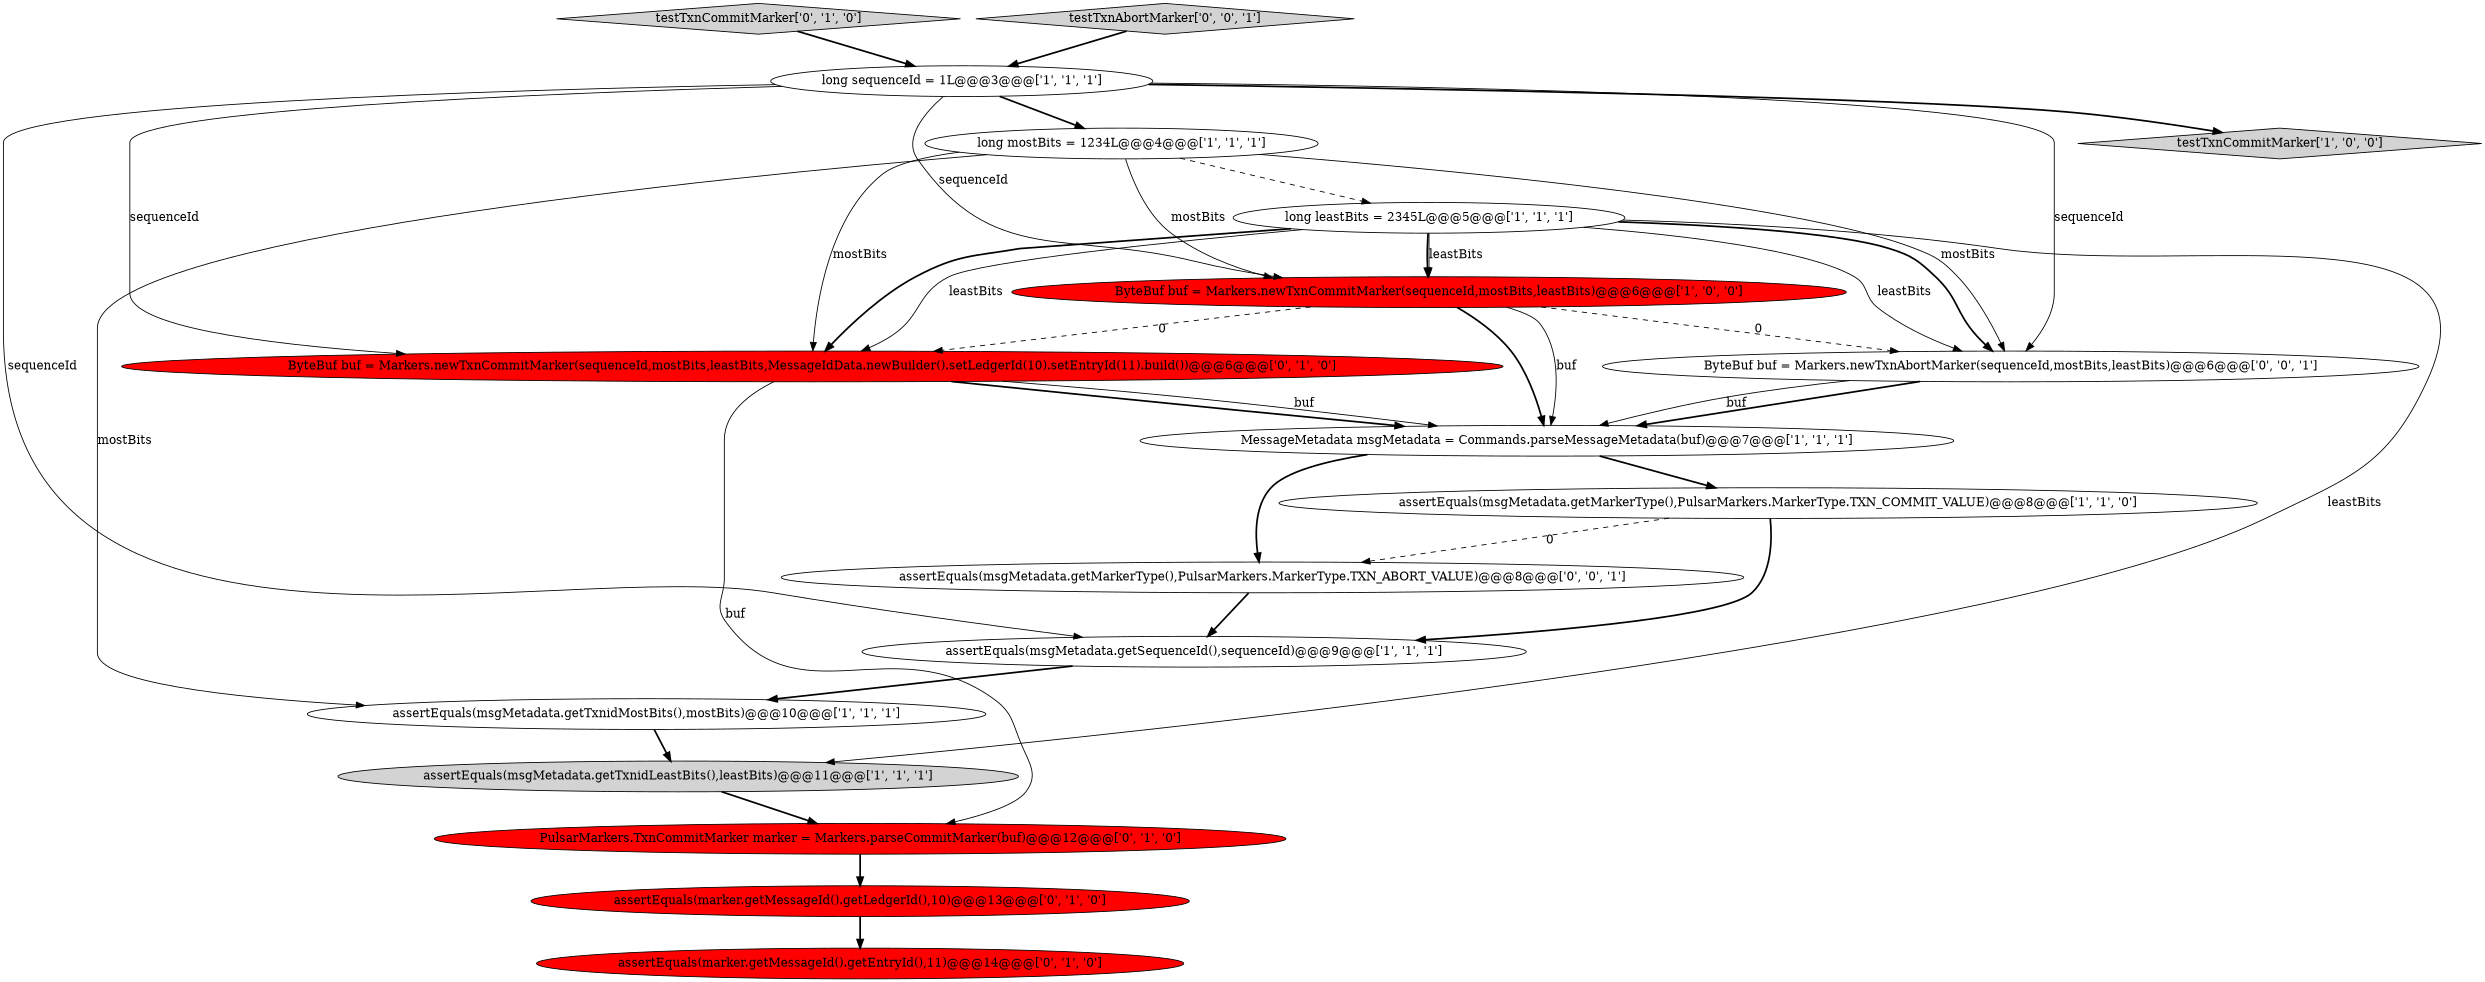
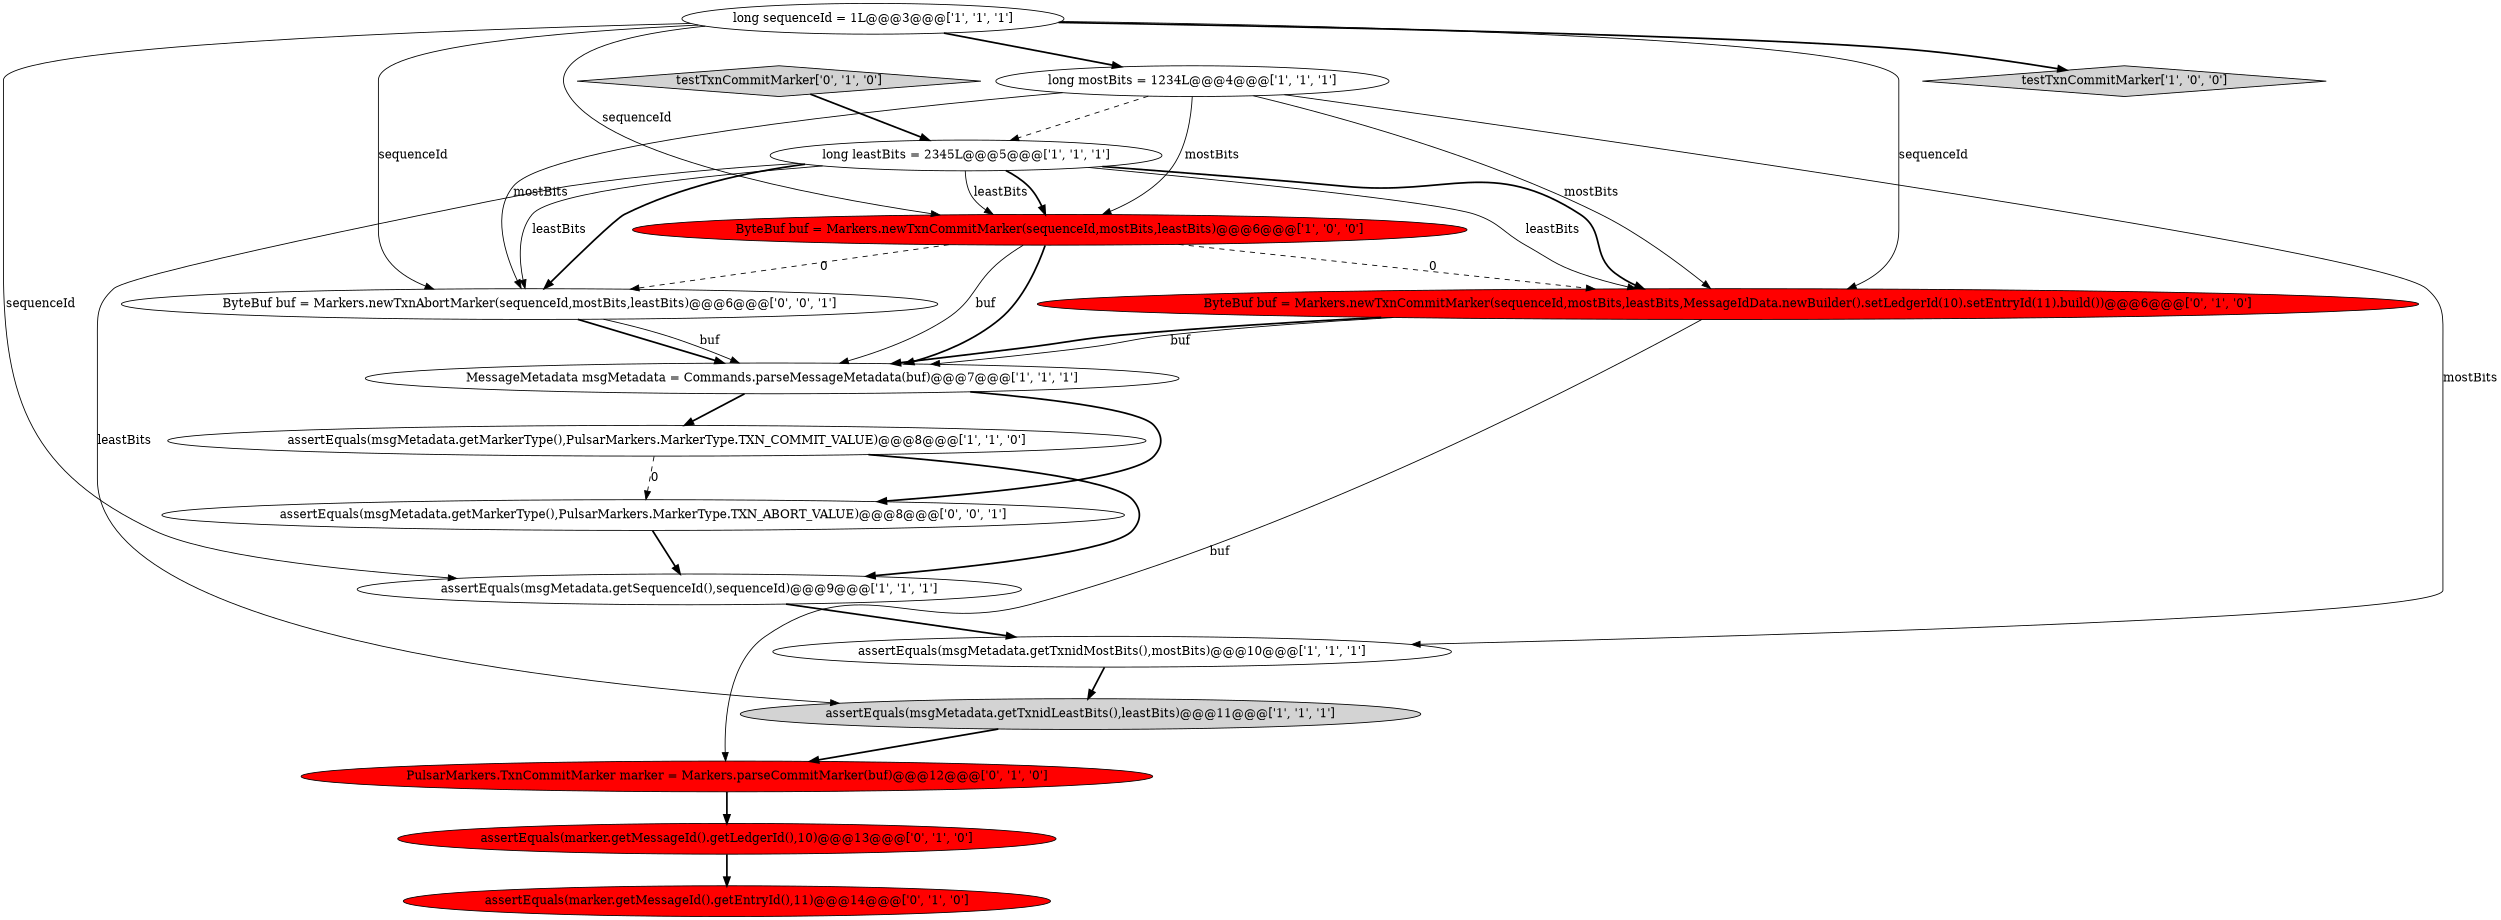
node "testTxnAbortMarker['0', '0', '1']": removed
edge "testTxnCommitMarker['0', '1', '0']" -> "long sequenceId = 1L@@@3@@@['1', '1', '1']": now "testTxnCommitMarker['0', '1', '0']" -> "long leastBits = 2345L@@@5@@@['1', '1', '1']"
